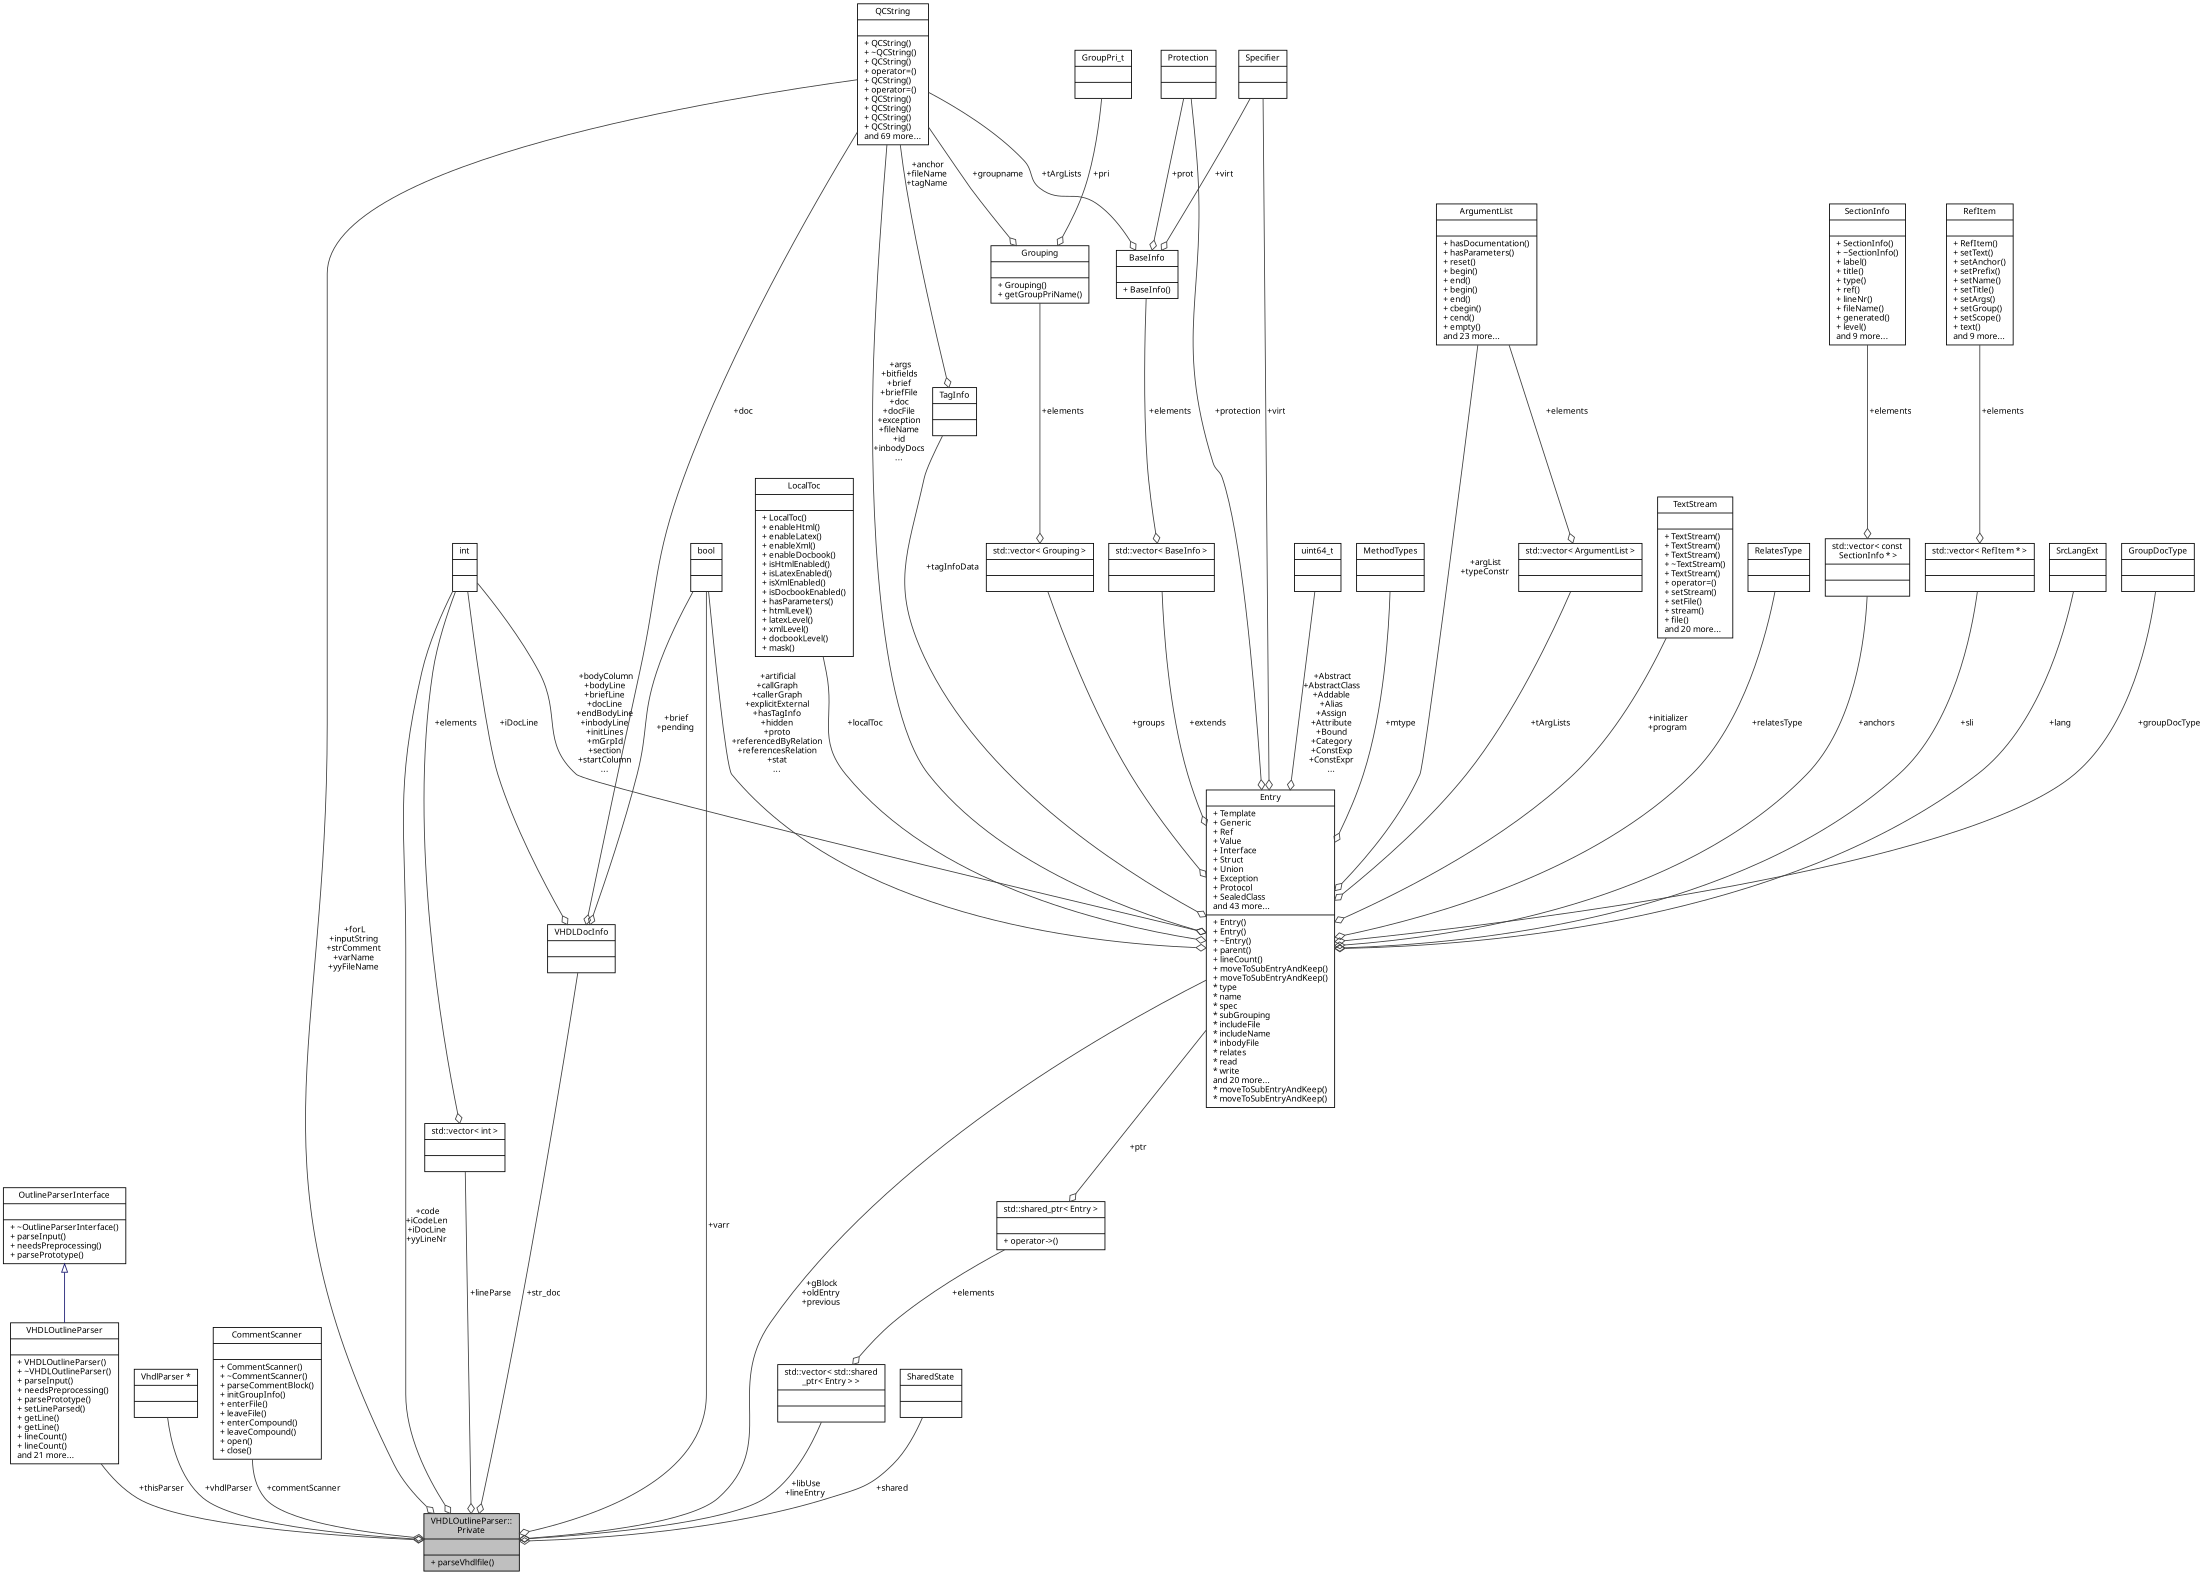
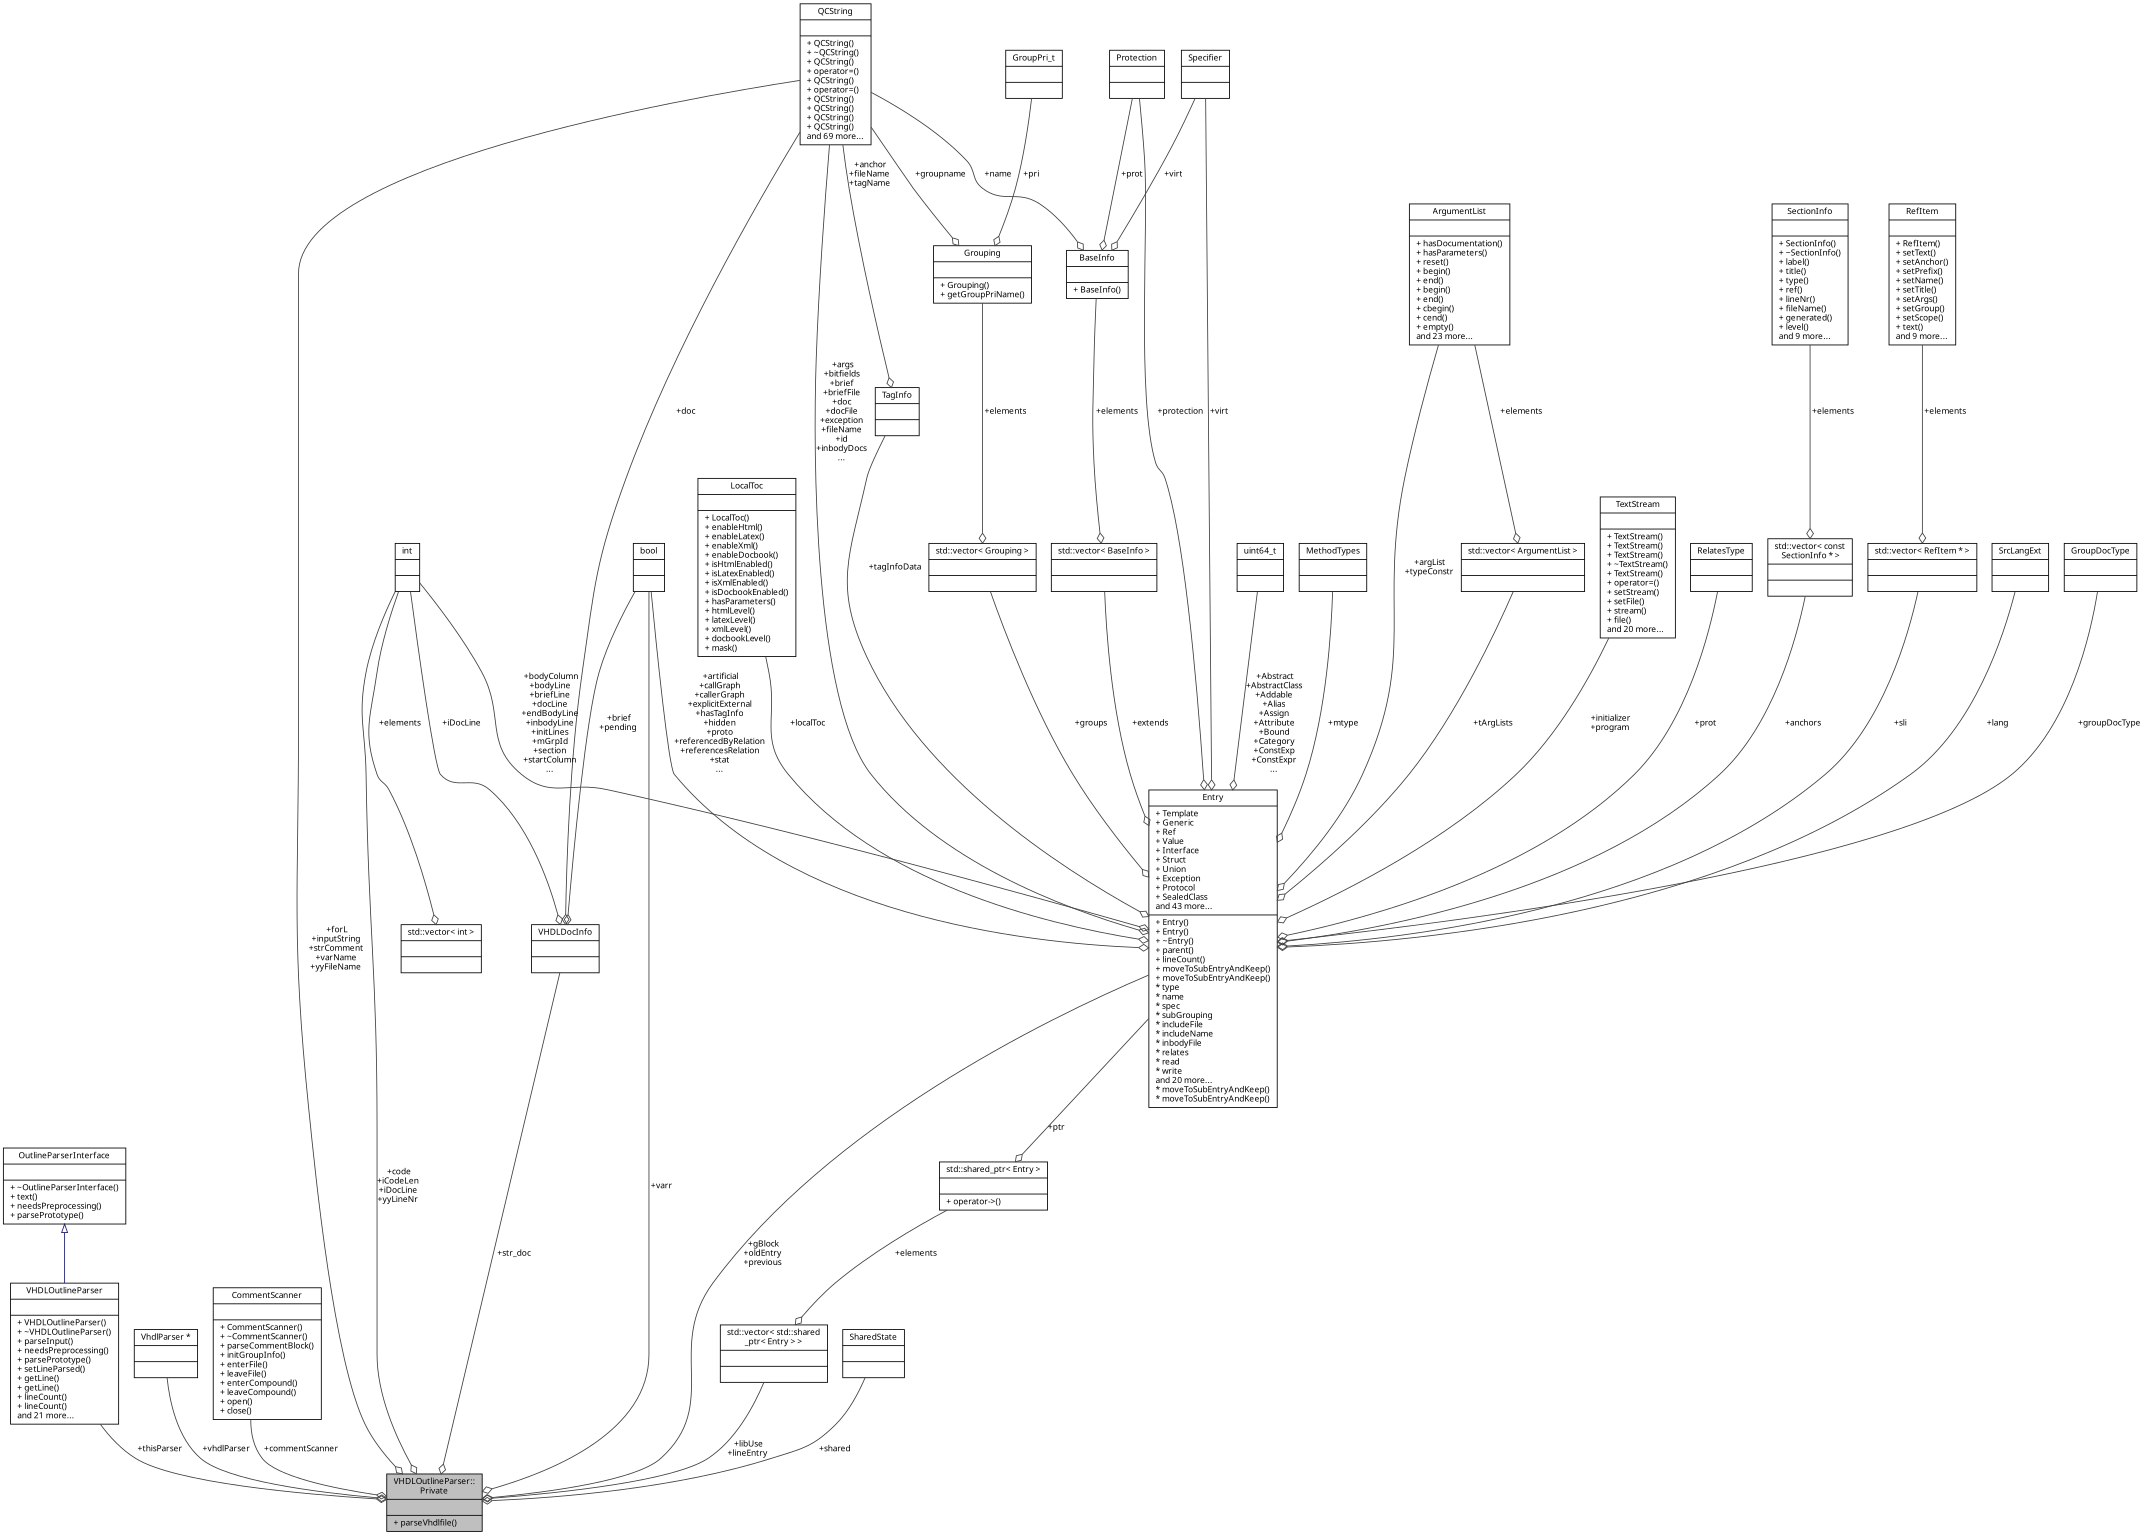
edge "QCString" -> "BaseInfo": label " +tArgLists" -> " +name"
edge "RelatesType" -> "Entry": label " +relatesType" -> " +prot"
node "OutlineParserInterface": text "+ parseInput()" -> "+ text()"
edge "std::vector< int >" -> "VHDLOutlineParser::": removed, label "+lineParse"
